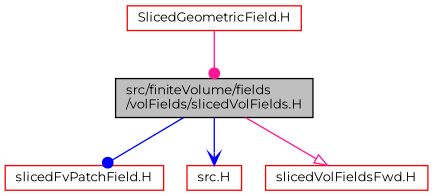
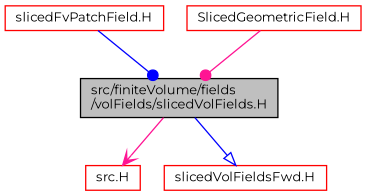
edge "src/finiteVolume/fields /volFields/slicedVolFields.H" -> "src.H": color blue -> deeppink
edge "src/finiteVolume/fields /volFields/slicedVolFields.H" -> "slicedVolFieldsFwd.H": color deeppink -> blue
edge "src/finiteVolume/fields /volFields/slicedVolFields.H" -> "slicedFvPatchField.H": reversed
